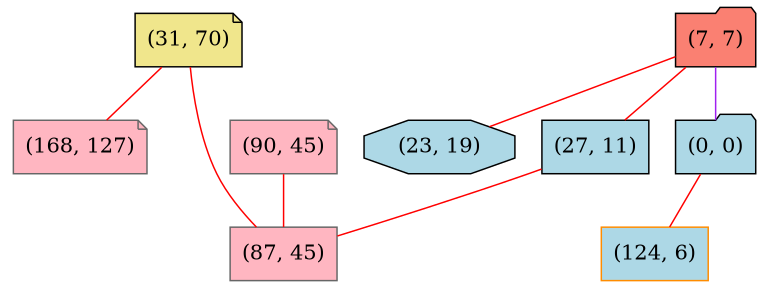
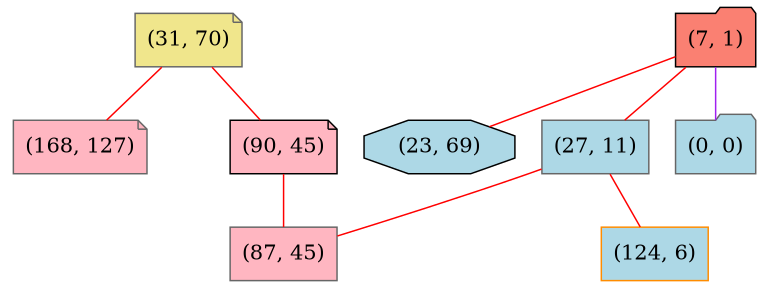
node "(31, 70)": color black -> gray40
node "(7, 7)": label "(7, 7)" -> "(7, 1)"
node "(90, 45)": color gray40 -> black
node "(23, 19)": label "(23, 19)" -> "(23, 69)"
node "(27, 11)": color black -> gray40
node "(0, 0)": color black -> gray40
edge "(31, 70)" -- "(87, 45)": now "(31, 70)" -- "(90, 45)"
edge "(0, 0)" -- "(124, 6)": now "(27, 11)" -- "(124, 6)"
